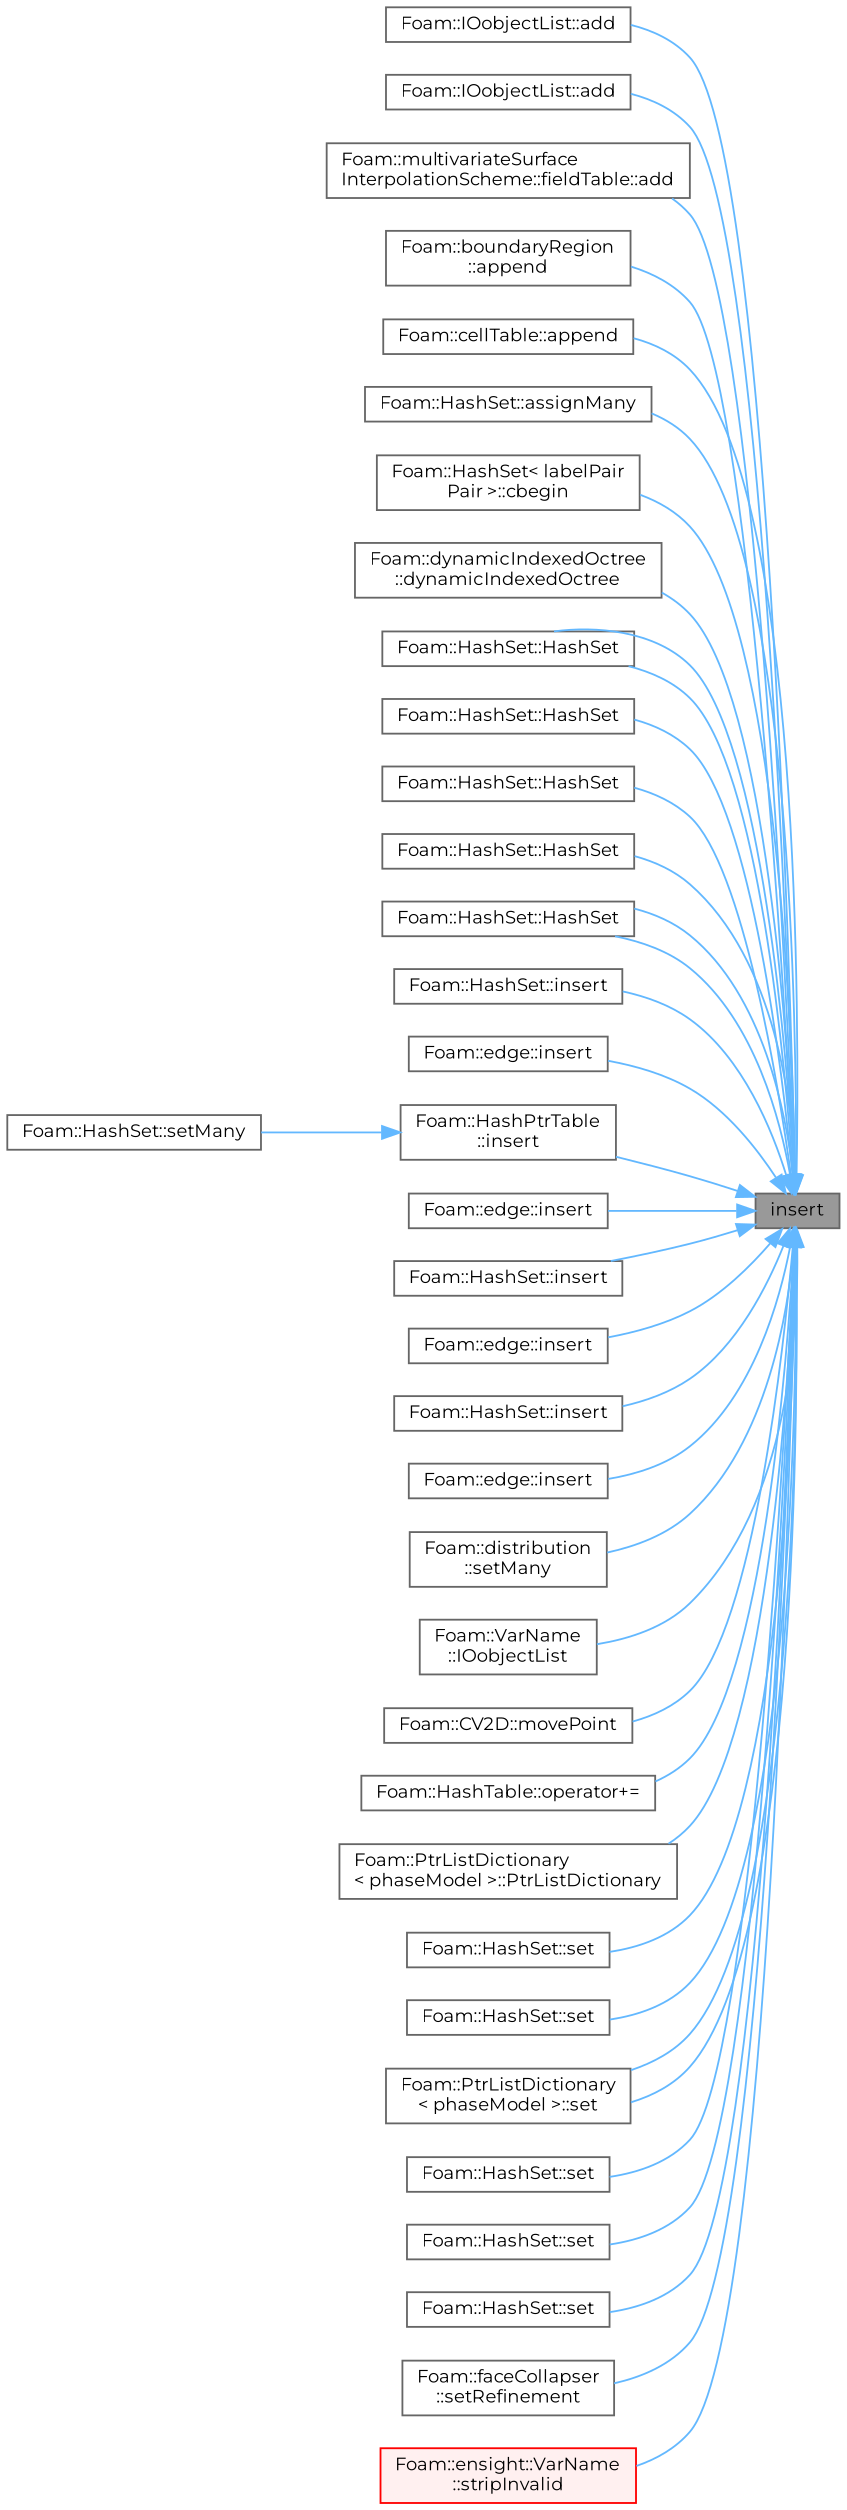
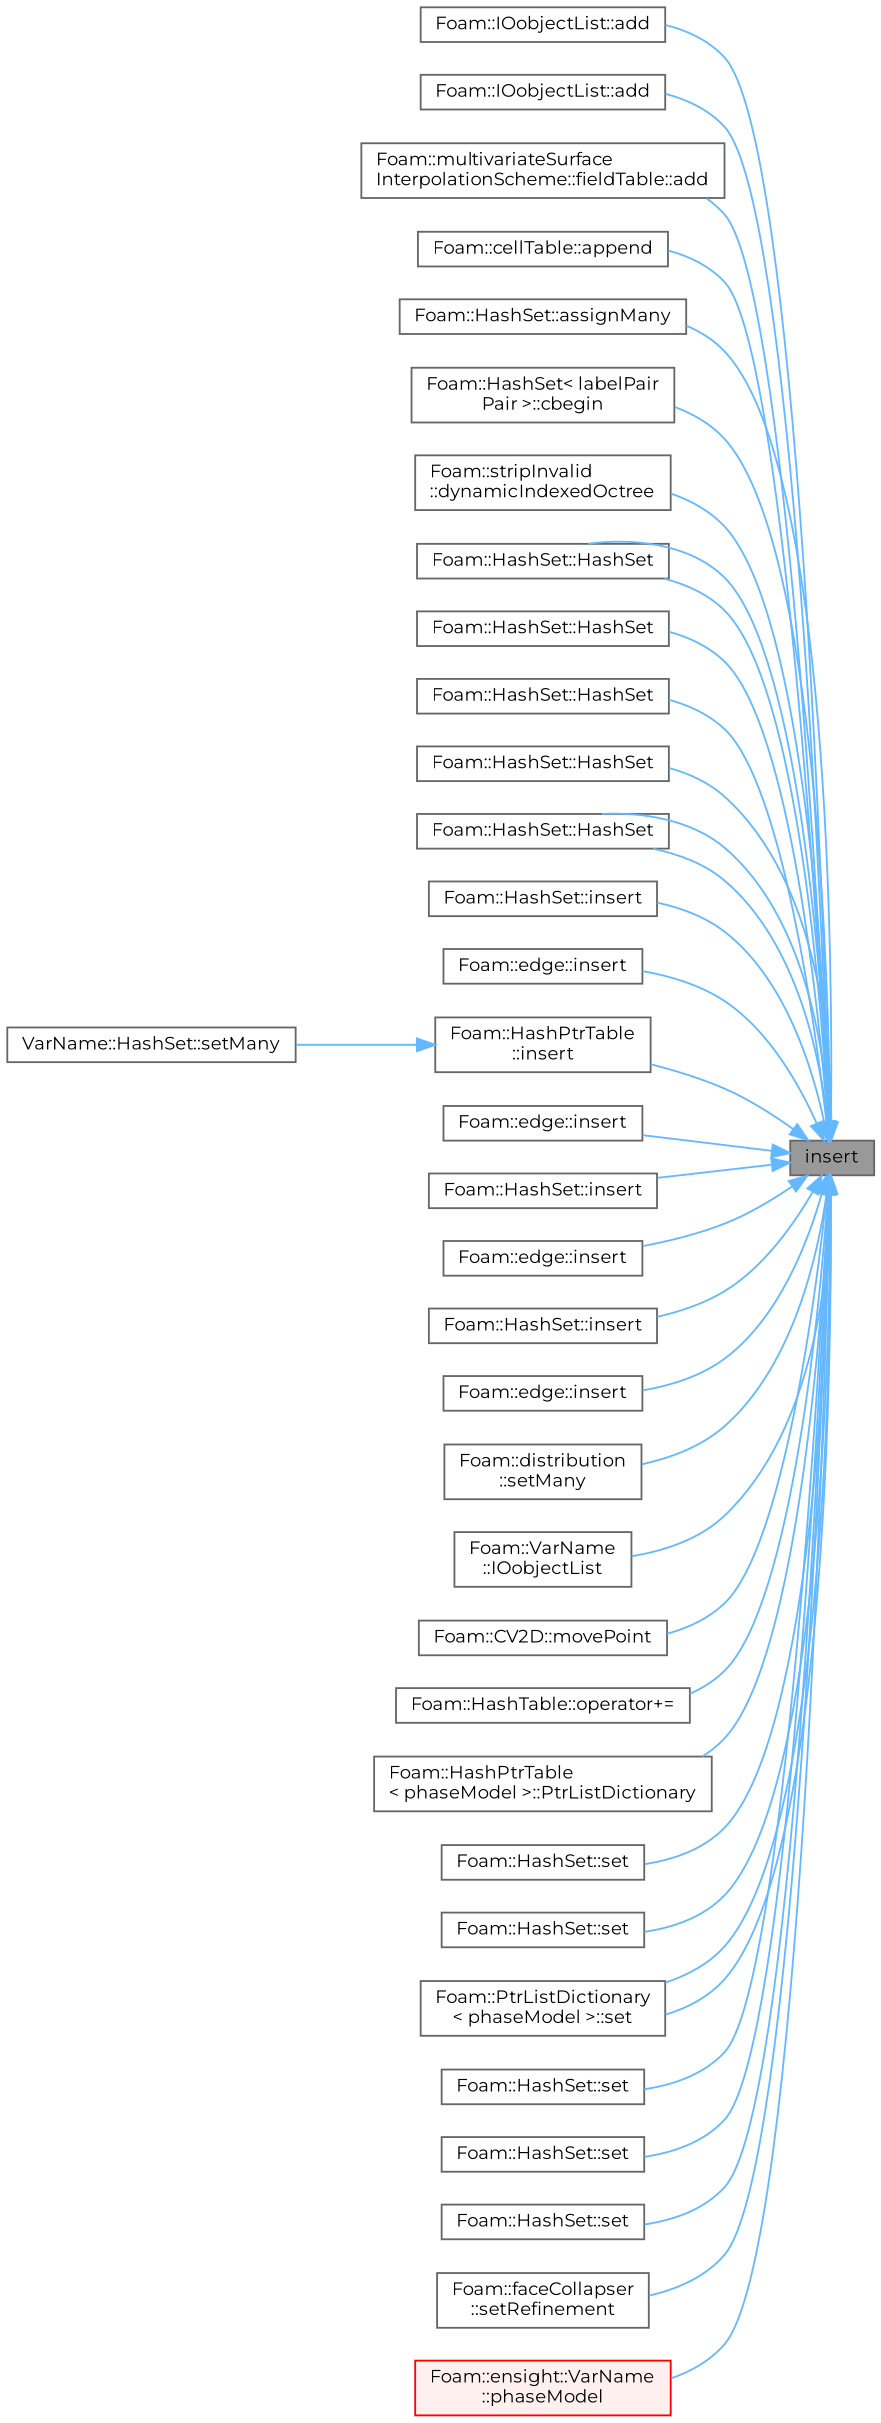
node "Foam::boundaryRegion ::append": removed
node "Foam::dynamicIndexedOctree ::dynamicIndexedOctree": label "Foam::dynamicIndexedOctree ::dynamicIndexedOctree" -> "Foam::stripInvalid ::dynamicIndexedOctree"
node "Foam::HashSet::setMany": label "Foam::HashSet::setMany" -> "VarName::HashSet::setMany"
node "Foam::PtrListDictionary < phaseModel >::PtrListDictionary": label "Foam::PtrListDictionary < phaseModel >::PtrListDictionary" -> "Foam::HashPtrTable < phaseModel >::PtrListDictionary"
node "Foam::ensight::VarName ::stripInvalid": label "Foam::ensight::VarName ::stripInvalid" -> "Foam::ensight::VarName ::phaseModel"
